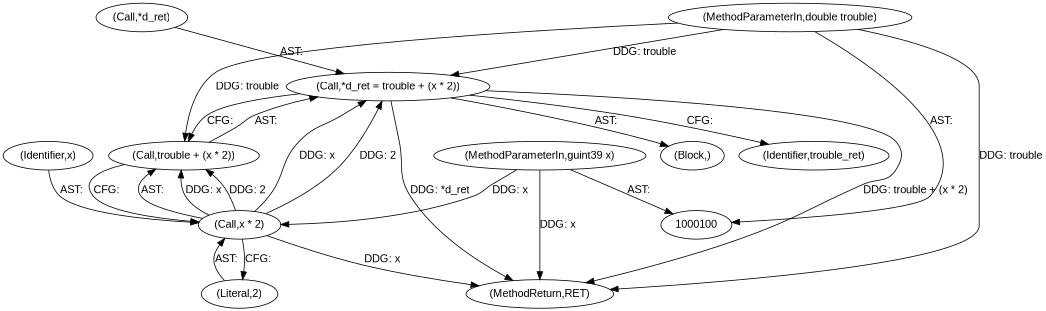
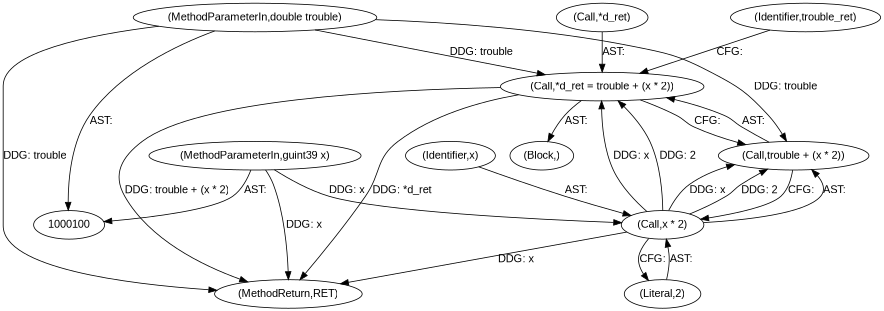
edge "(Call,*d_ret = trouble + (x * 2))" -> "(Identifier,trouble_ret)": reversed
